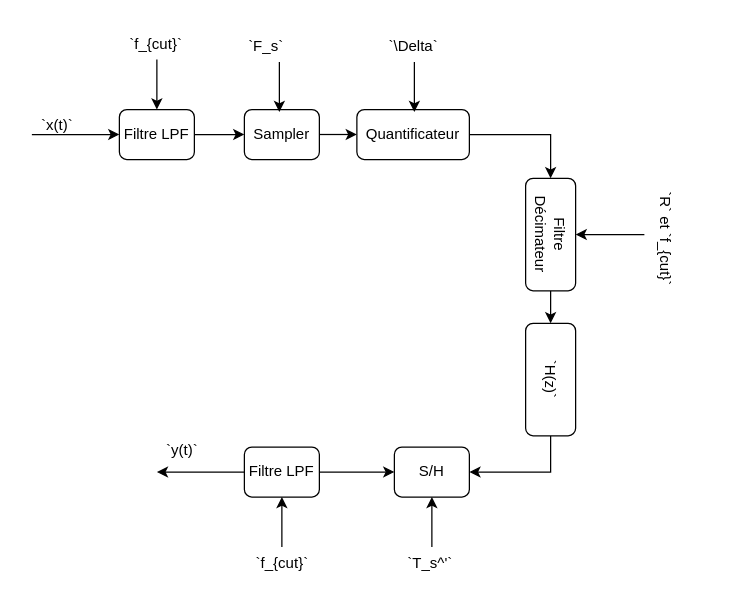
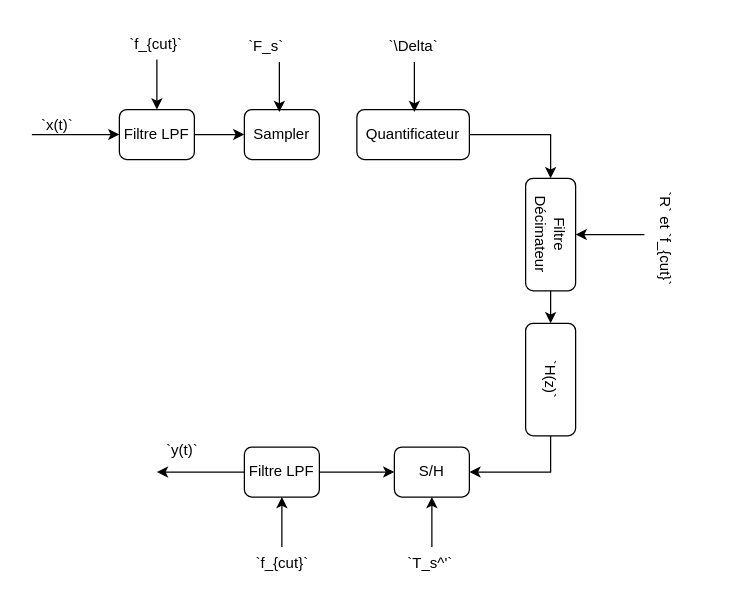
edge "Sampler" -> "Quantificateur": removed
